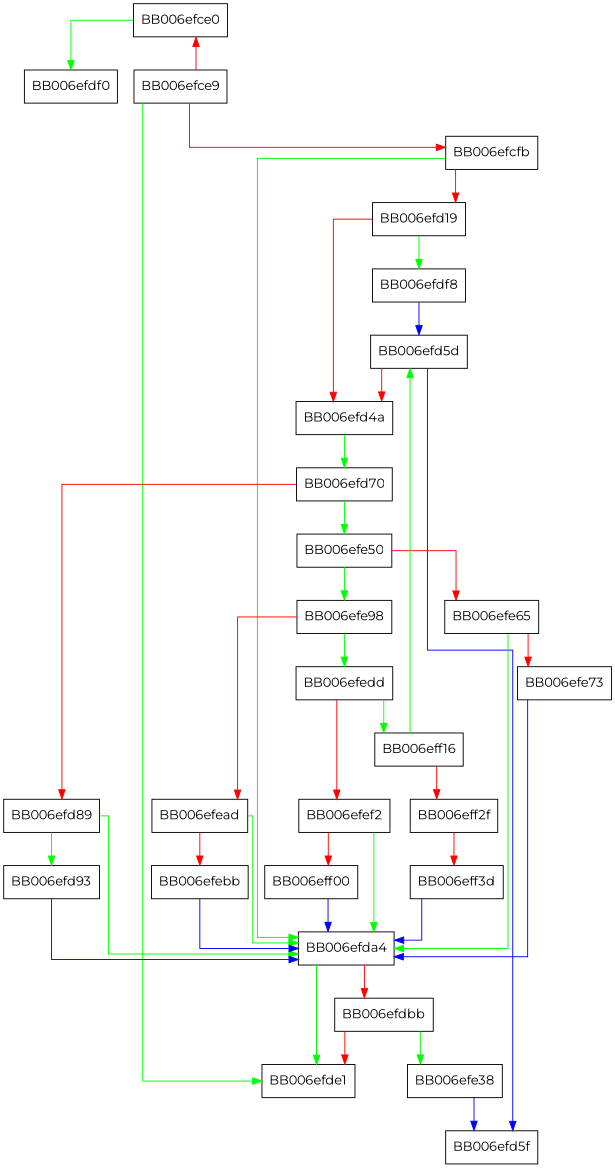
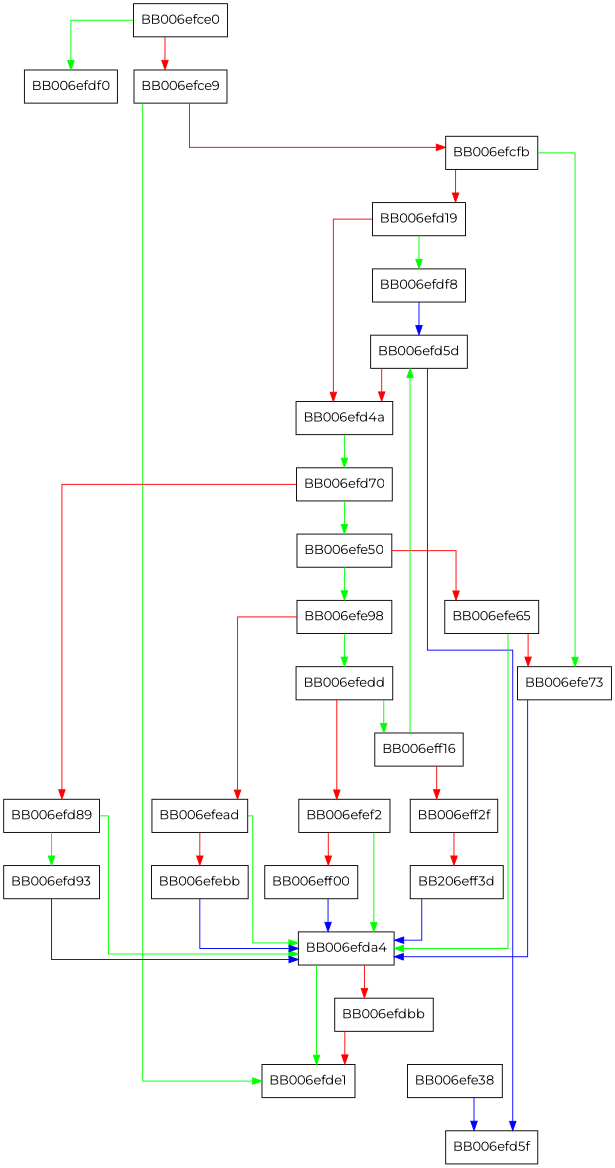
edge "BB006efce9" -> "BB006efce0": reversed
edge "BB006efcfb" -> "BB006efda4": now "BB006efcfb" -> "BB006efe73"
node "BB006eff3d": label "BB006eff3d" -> "BB206eff3d"
edge "BB006efdbb" -> "BB006efe38": removed
